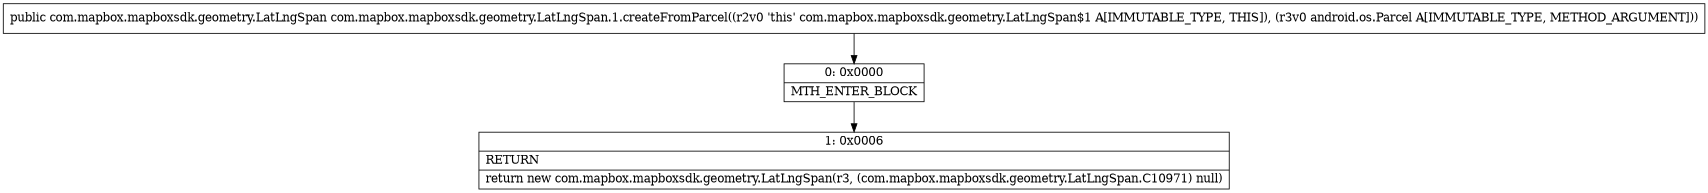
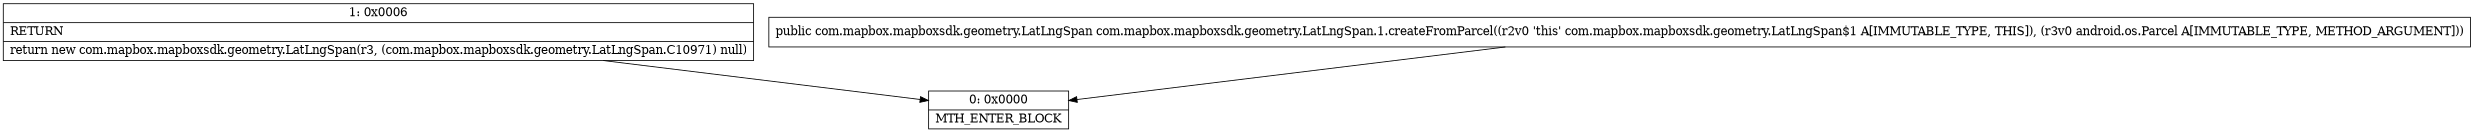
edge "0: 0x0000" -> "1: 0x0006": reversed
